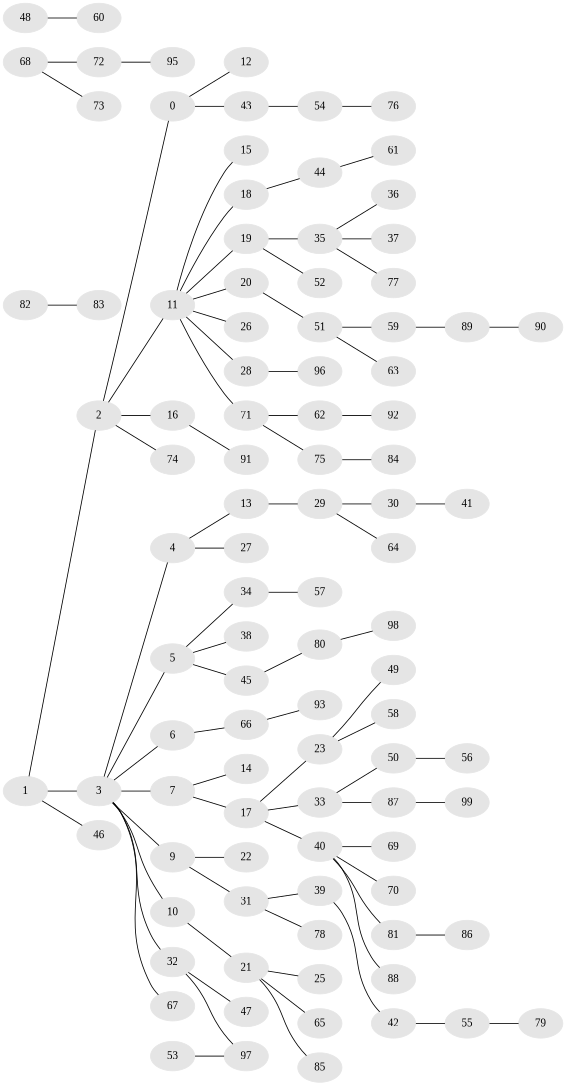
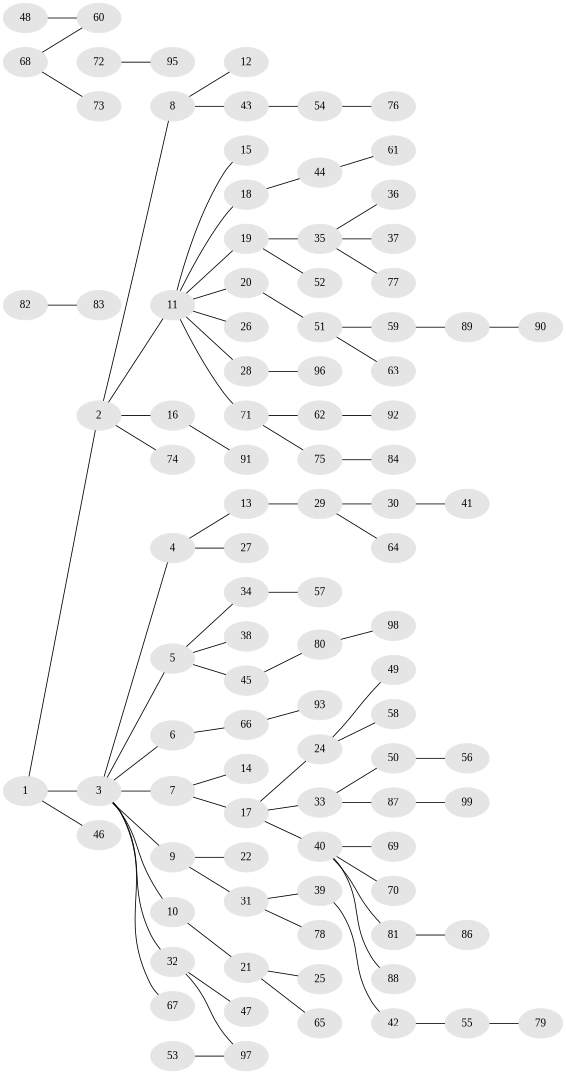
edge "68" -- "72": now "68" -- "60"
node "0": label "0" -> "8"
node "23": label "23" -> "24"
node "85": removed
